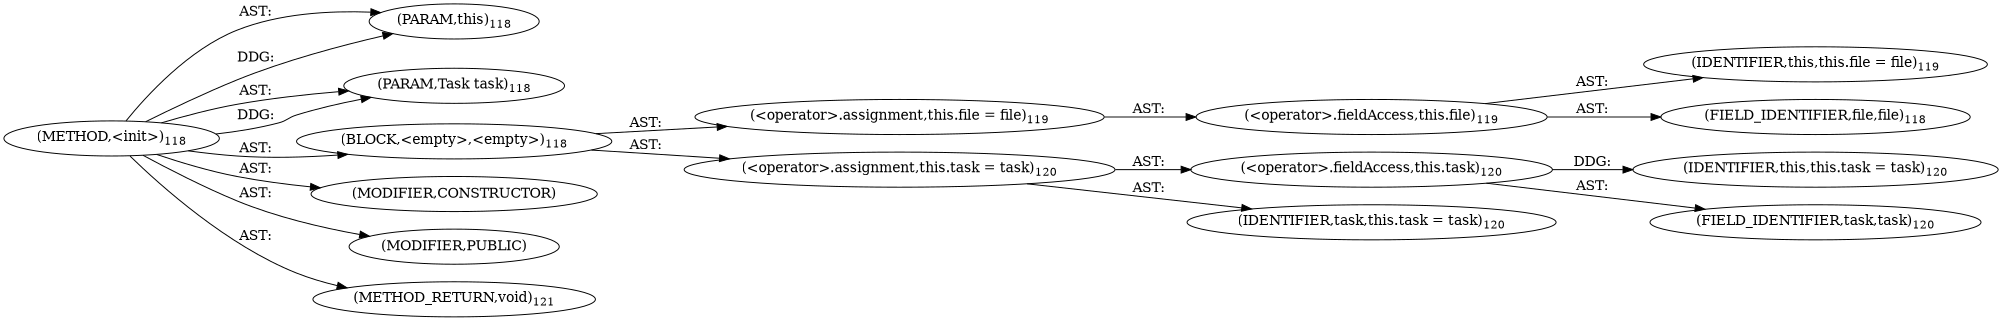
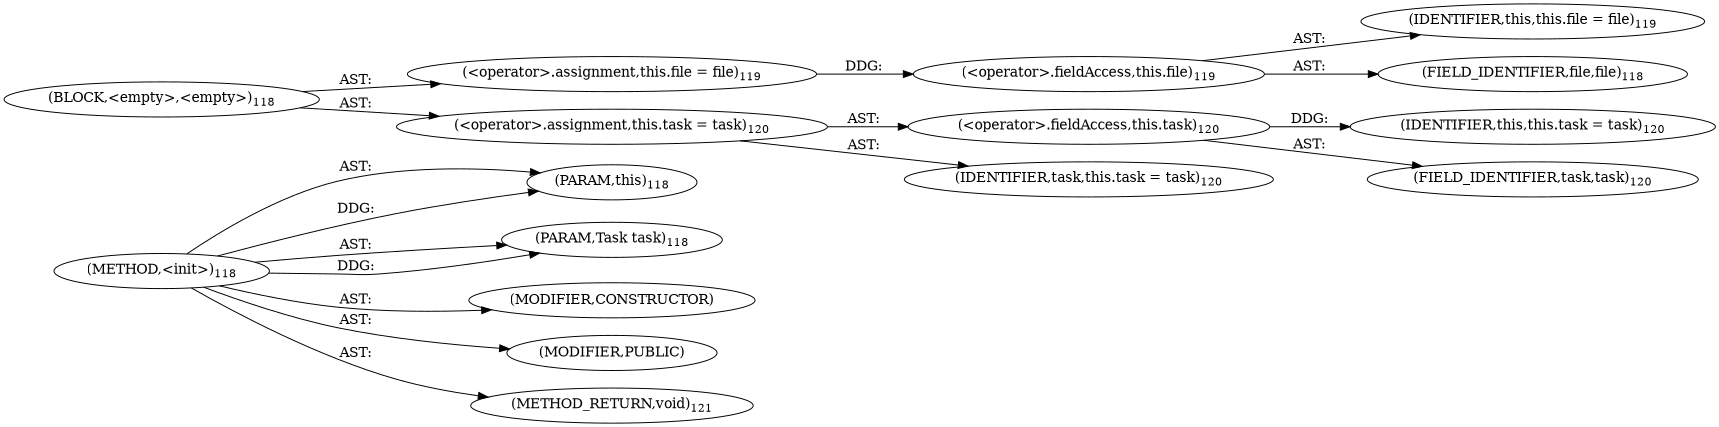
edge "(<operator>.assignment,this.file = file)" -> "(<operator>.fieldAccess,this.file)": label "AST: " -> "DDG: "
edge "(METHOD,<init>)" -> "(BLOCK,<empty>,<empty>)": removed, label "AST:"
